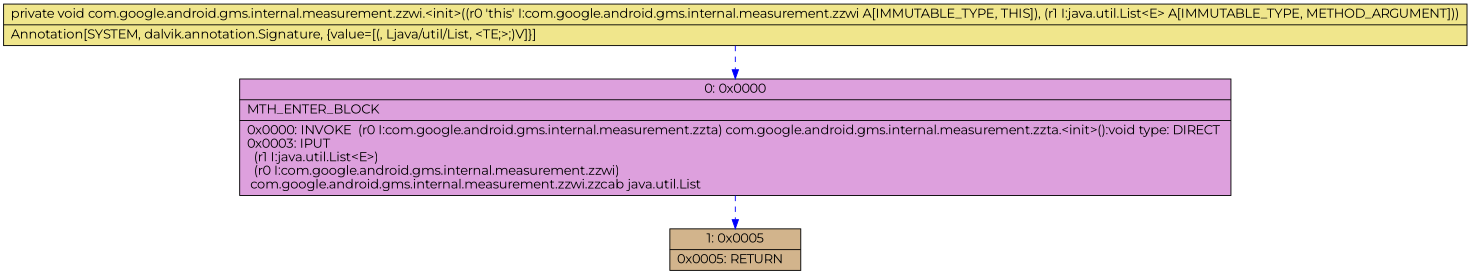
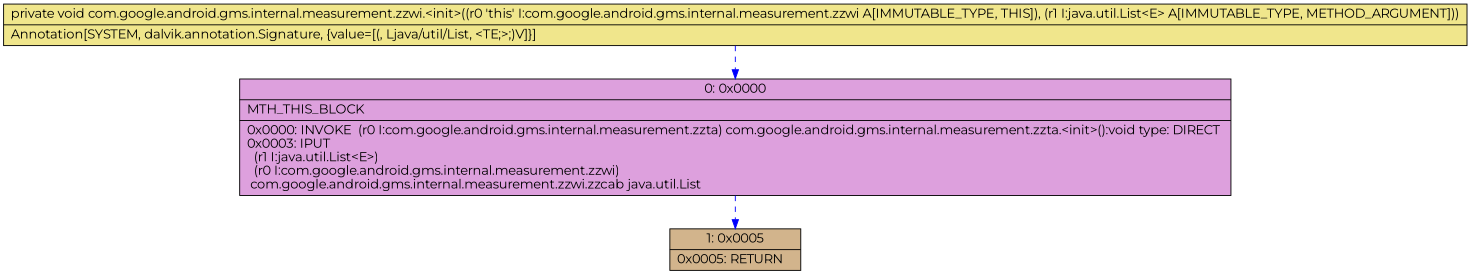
node "0: 0x0000": text "MTH_ENTER_BLOCK" -> "MTH_THIS_BLOCK"
